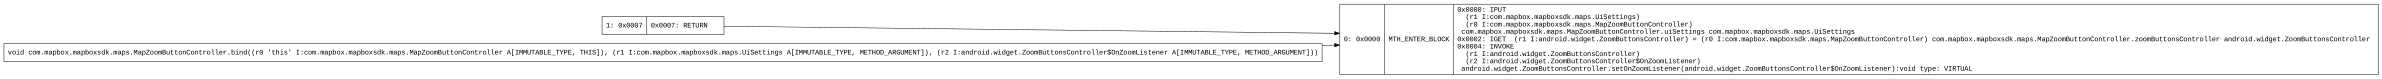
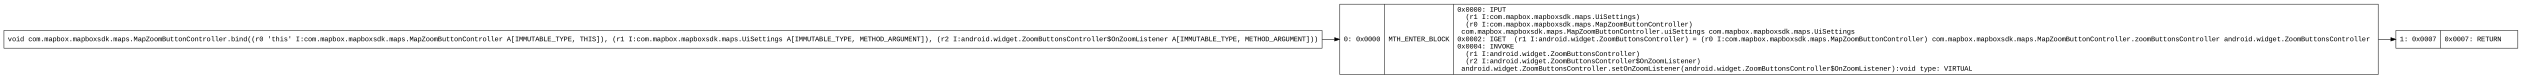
edge "1: 0x0007" -> "0: 0x0000": reversed
